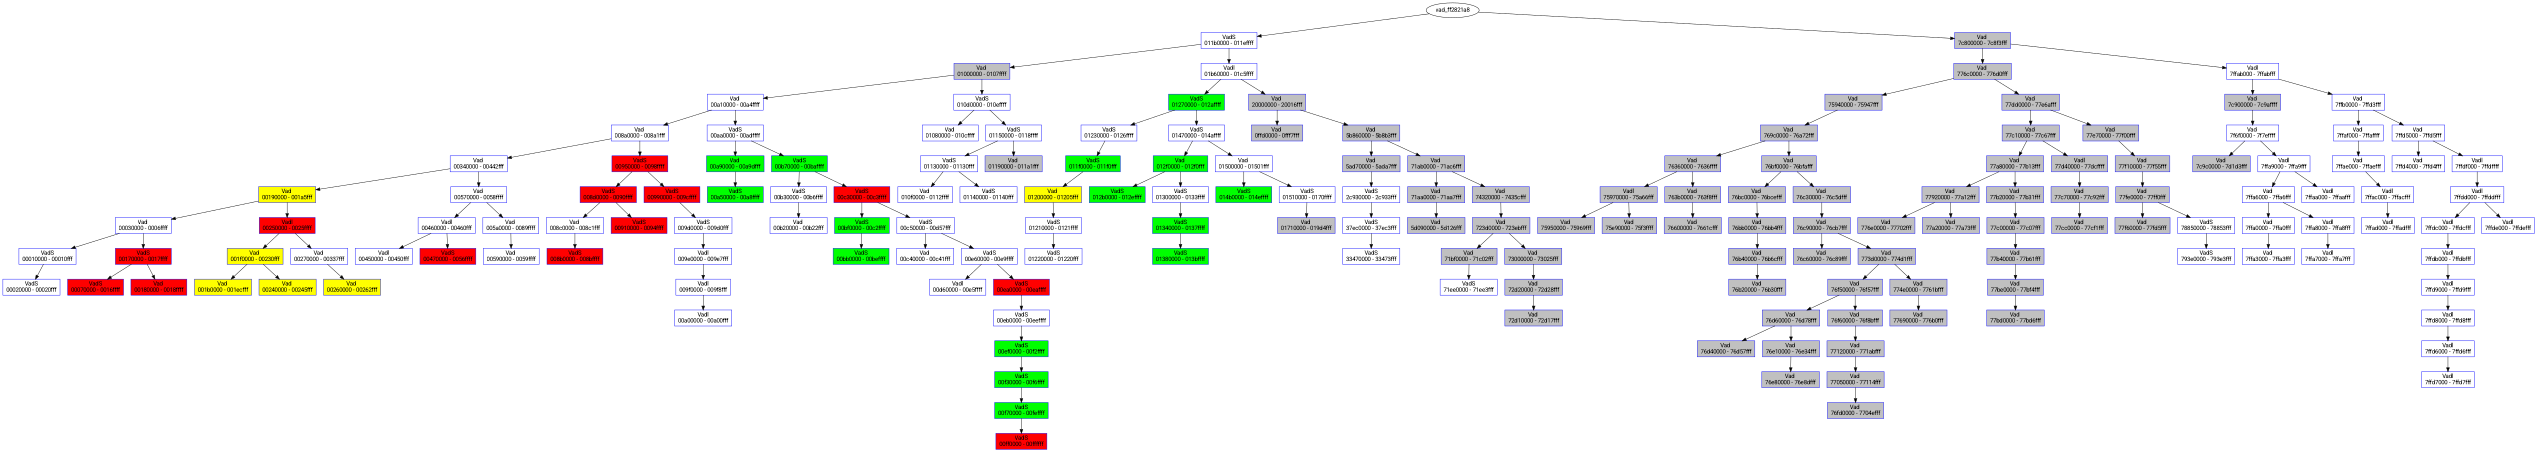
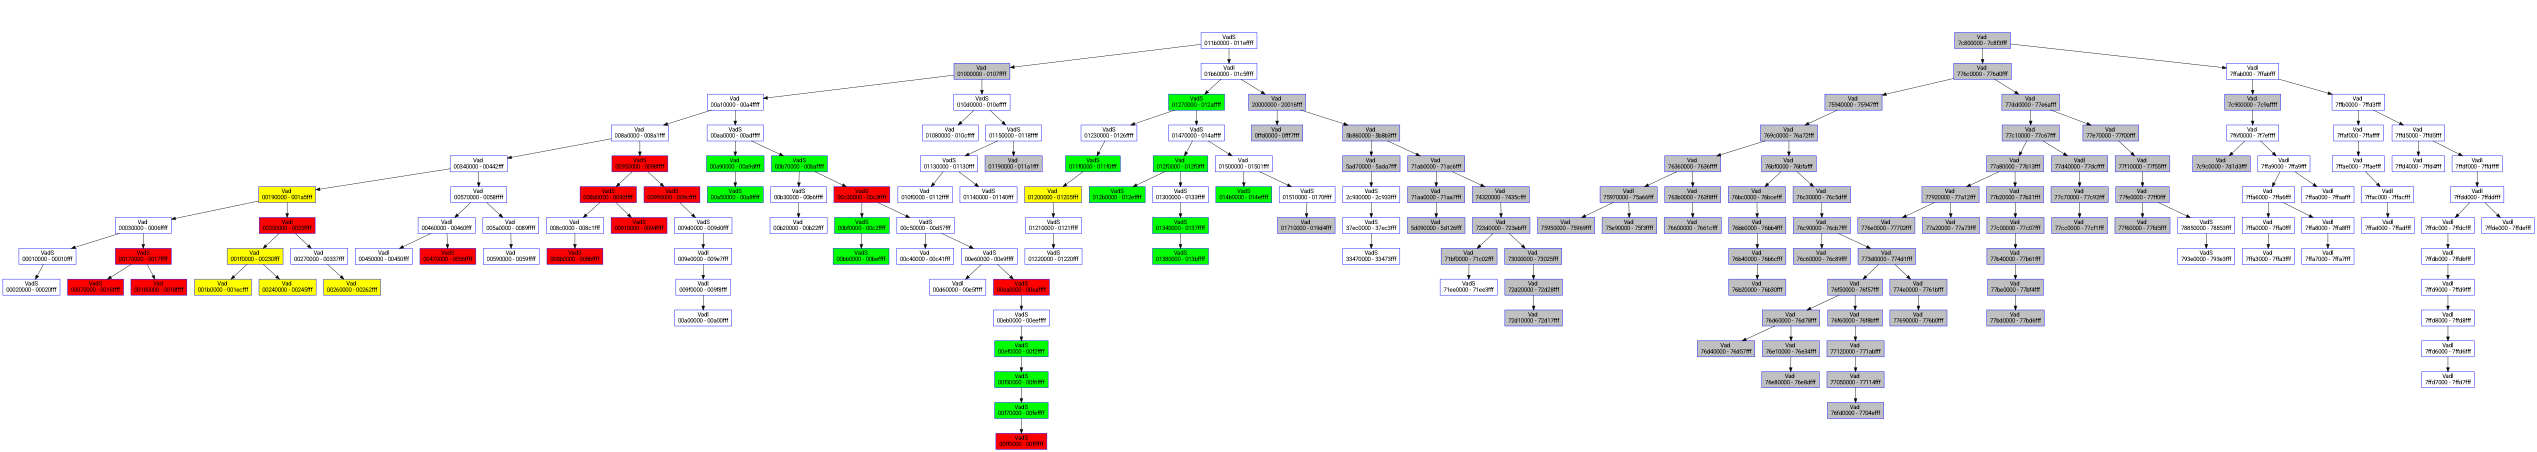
node "vad_ff2821a8": removed
